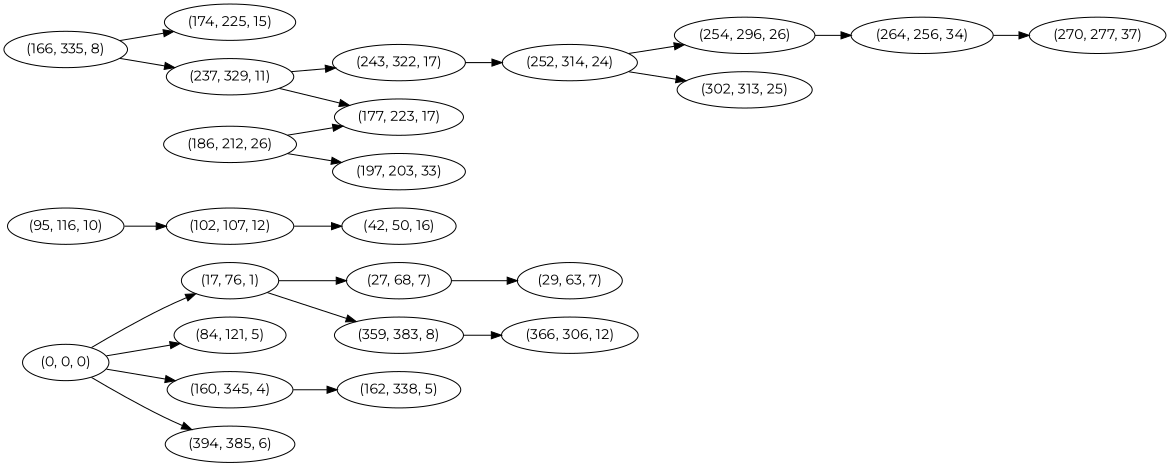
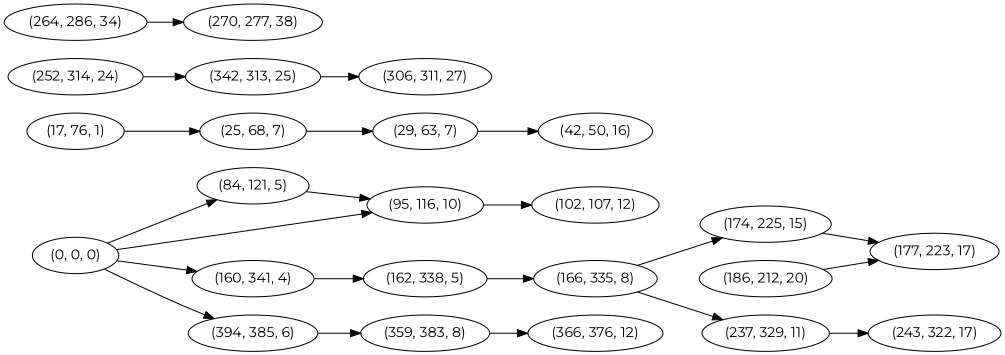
node "(254, 296, 26)": removed
node "(264, 256, 34)": label "(264, 256, 34)" -> "(264, 286, 34)"
node "(270, 277, 37)": label "(270, 277, 37)" -> "(270, 277, 38)"
edge "(243, 322, 17)" -> "(252, 314, 24)": removed
node "(306, 311, 27)": added
node "(302, 313, 25)": label "(302, 313, 25)" -> "(342, 313, 25)"
edge "(237, 329, 11)" -> "(177, 223, 17)": now "(174, 225, 15)" -> "(177, 223, 17)"
node "(186, 212, 26)": label "(186, 212, 26)" -> "(186, 212, 20)"
node "(197, 203, 33)": removed
edge "(84, 121, 5)" -> "(95, 116, 10)": added
edge "(102, 107, 12)" -> "(42, 50, 16)": now "(29, 63, 7)" -> "(42, 50, 16)"
edge "(162, 338, 5)" -> "(166, 335, 8)": added
node "(27, 68, 7)": label "(27, 68, 7)" -> "(25, 68, 7)"
edge "(17, 76, 1)" -> "(359, 383, 8)": now "(394, 385, 6)" -> "(359, 383, 8)"
edge "(0, 0, 0)" -> "(17, 76, 1)": now "(0, 0, 0)" -> "(95, 116, 10)"
node "(366, 306, 12)": label "(366, 306, 12)" -> "(366, 376, 12)"
node "(160, 345, 4)": label "(160, 345, 4)" -> "(160, 341, 4)"
